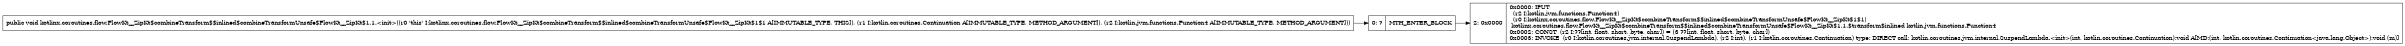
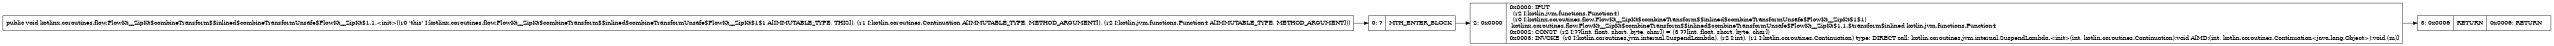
node "3: 0x0006": added
